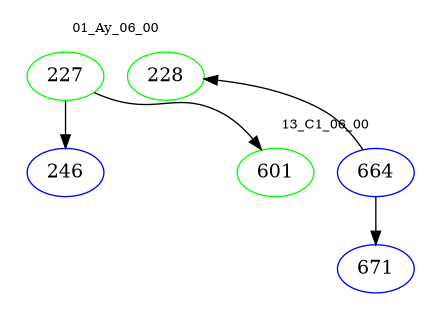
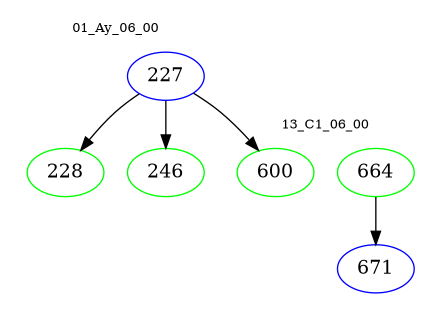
node "227": color green -> blue
edge "664" -> "228": now "227" -> "228"
node "246": color blue -> green
node "601": label "601" -> "600"
node "664": color blue -> green
